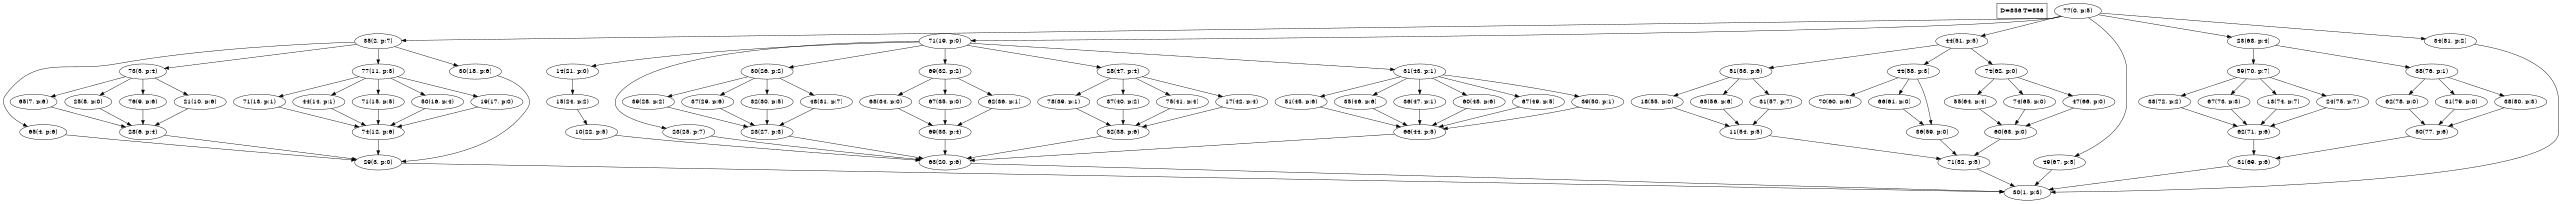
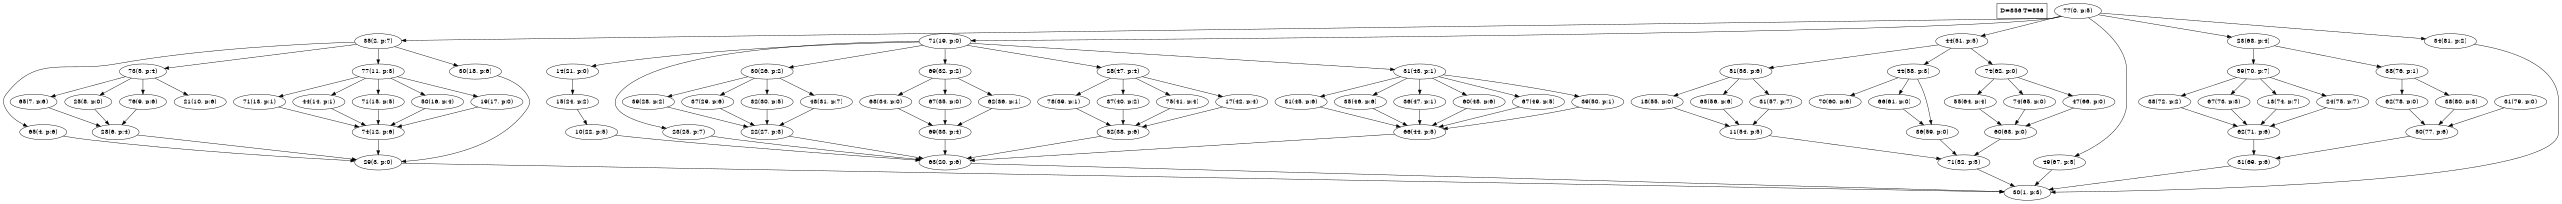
edge "38(76, p:1)" -> "31(79, p:0)": removed
edge "21(10, p:6)" -> "28(6, p:4)": removed
node "23(27, p:3)": label "23(27, p:3)" -> "22(27, p:3)"
